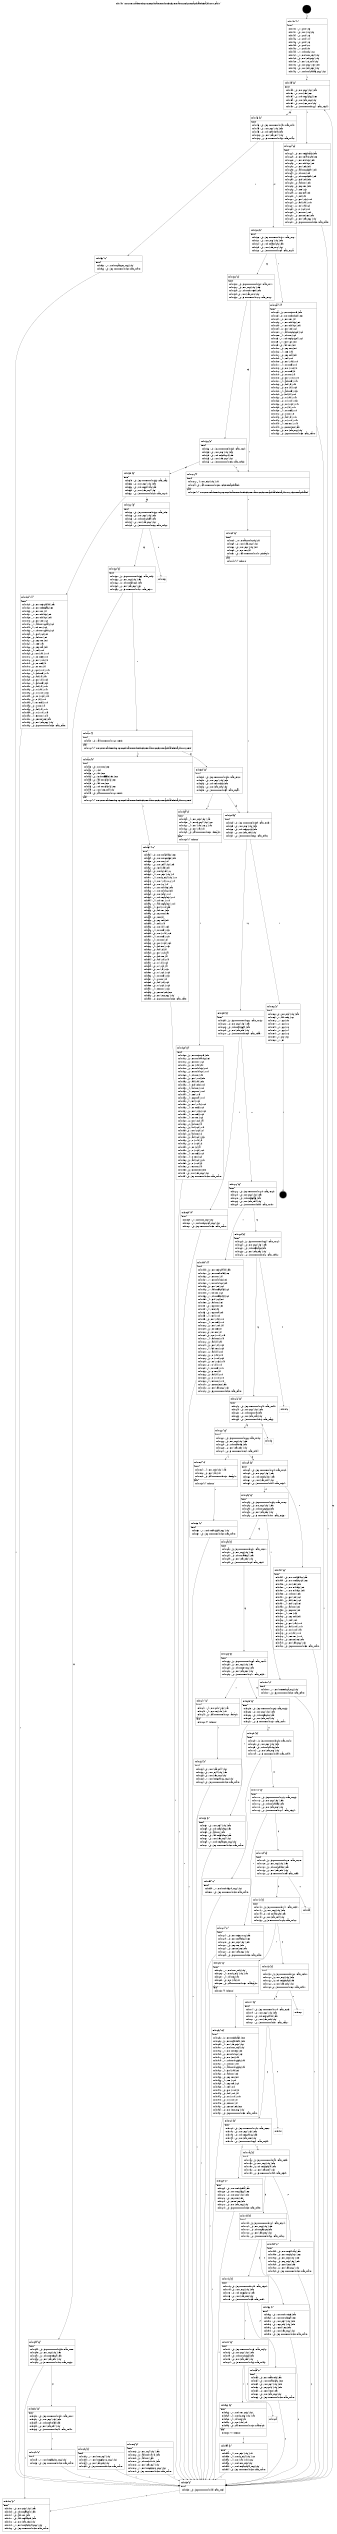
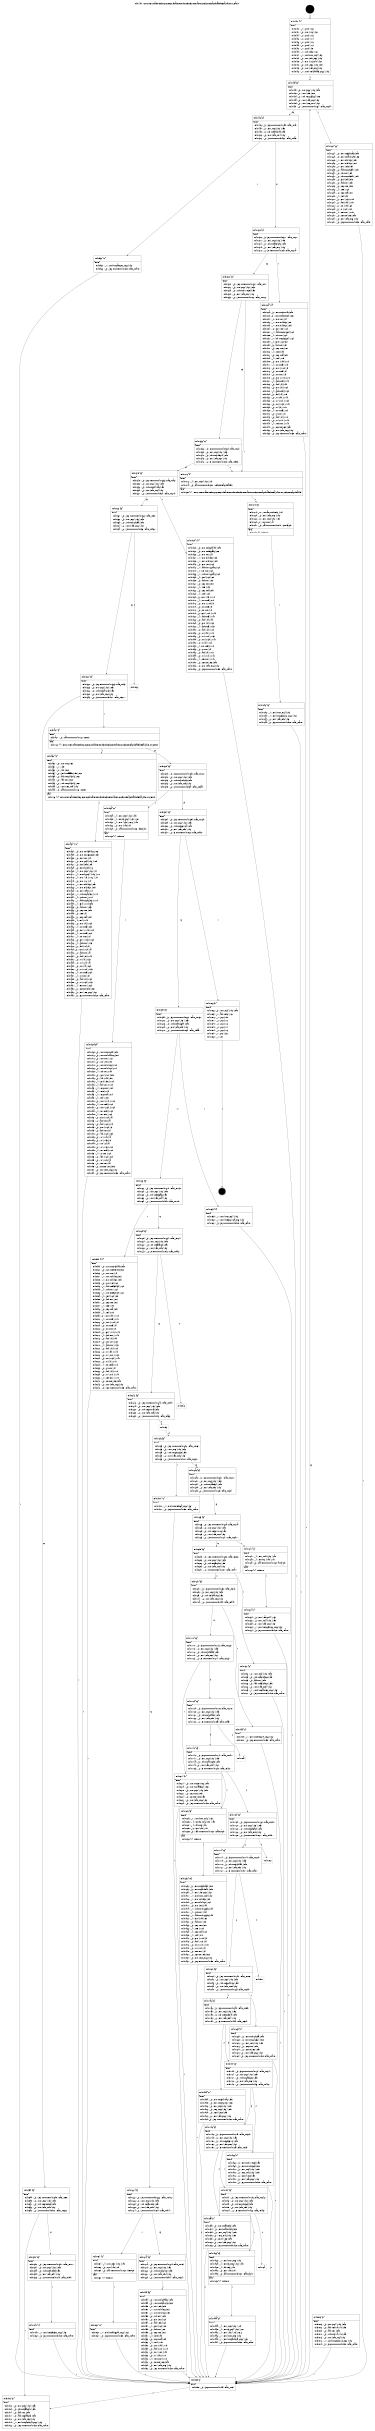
edge "0x401c7f [23]" -> "0x4015e4 [25]": now "0x401c7f [23]" -> "0x401c96 [25]"
edge "0x40167a [25]" -> "0x401693 [25]": now "0x401f13" -> "0x401693 [25]"
